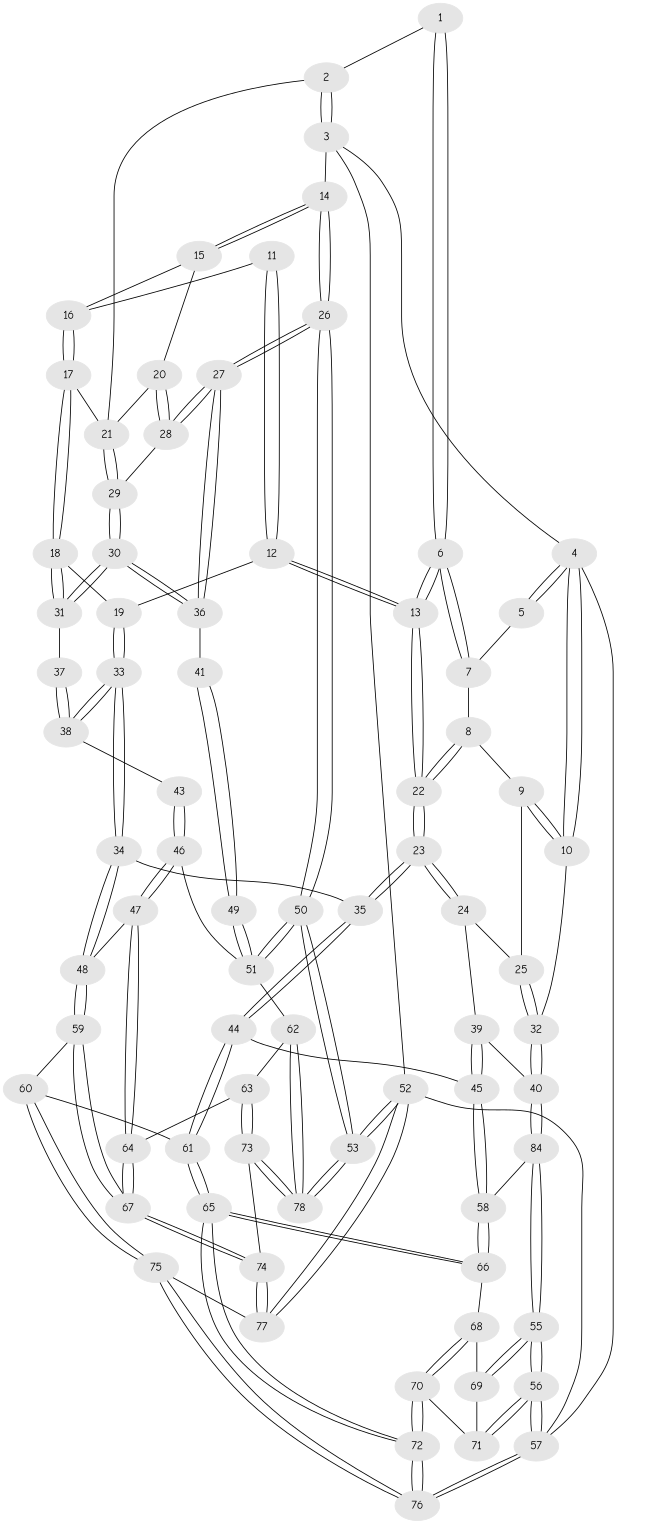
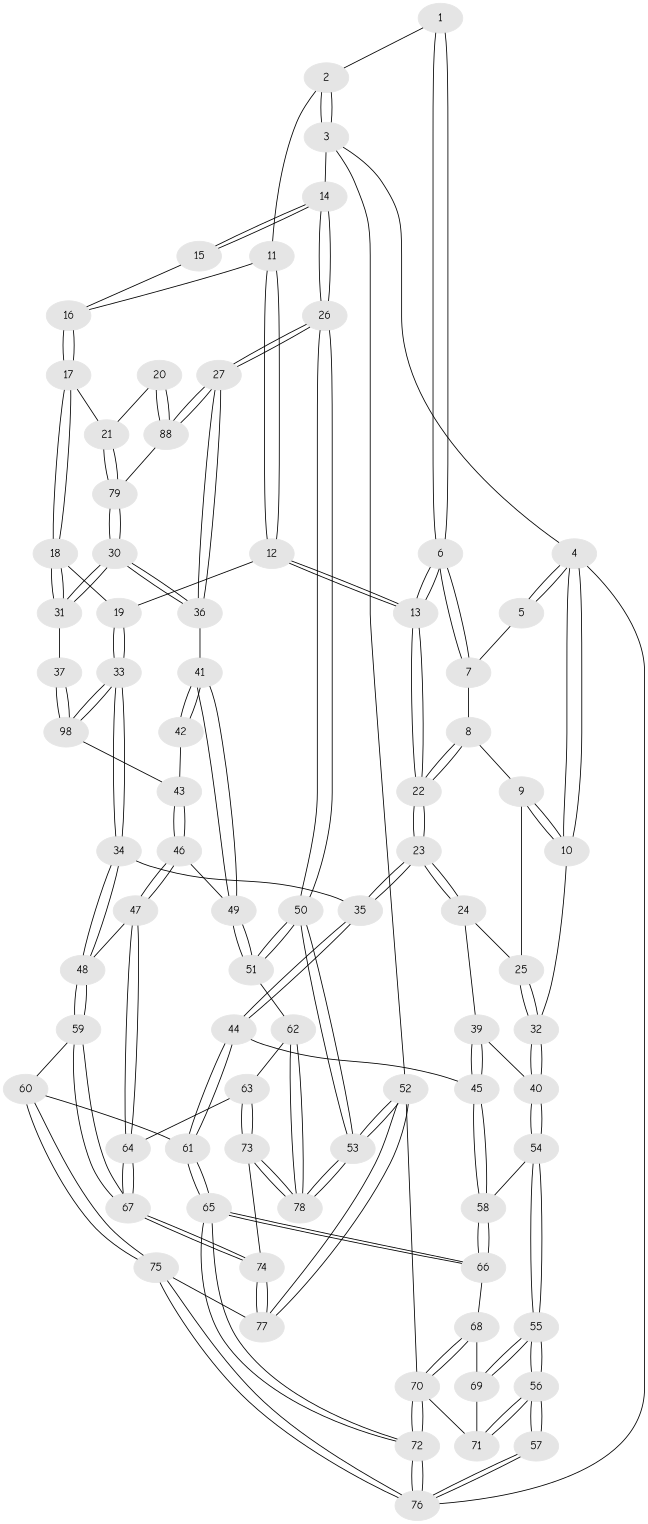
edge "2" -- "21": now "2" -- "11"
edge "15" -- "20": removed
node "28": label "28" -> "88"
node "29": label "29" -> "79"
node "38": label "38" -> "98"
node "42": added
edge "46" -- "51": now "46" -- "49"
edge "4" -- "57": now "4" -- "76"
node "84": label "84" -> "54"
edge "52" -- "57": now "52" -- "70"
